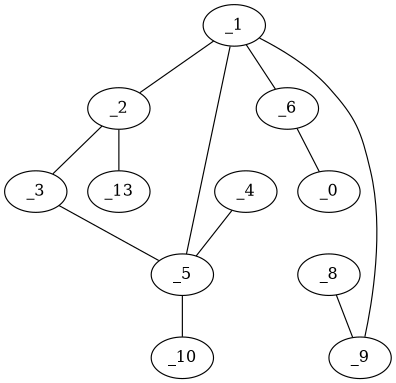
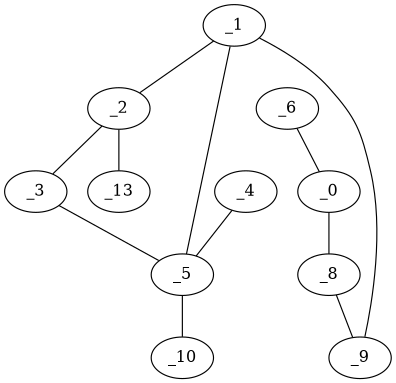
edge "_1" -- "_6": removed
edge "_0" -- "_8": added
